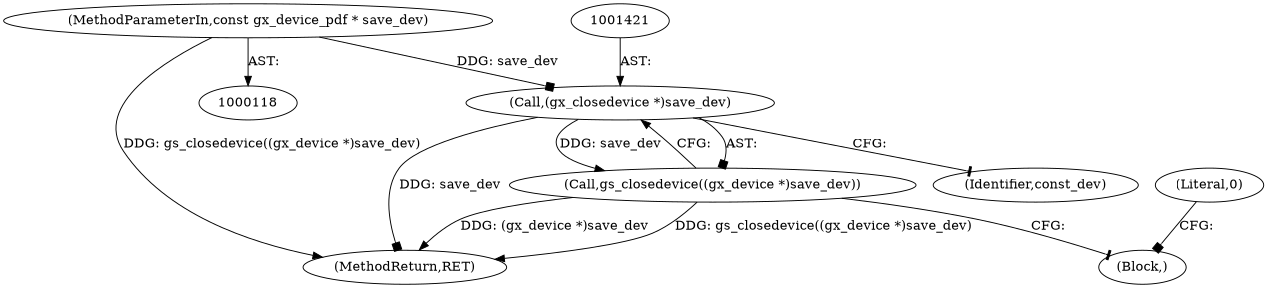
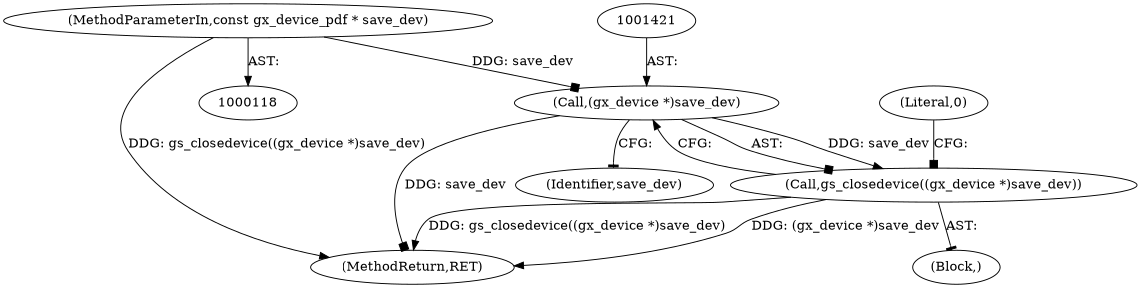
node "(Call,(gx_closedevice *)save_dev)": label "(Call,(gx_closedevice *)save_dev)" -> "(Call,(gx_device *)save_dev)"
node "(Identifier,const_dev)": label "(Identifier,const_dev)" -> "(Identifier,save_dev)"
edge "(Literal,0)" -> "(Block,)": now "(Literal,0)" -> "(Call,gs_closedevice((gx_device *)save_dev))"
edge "(Call,gs_closedevice((gx_device *)save_dev))" -> "(Block,)": label "CFG: " -> "AST: "
